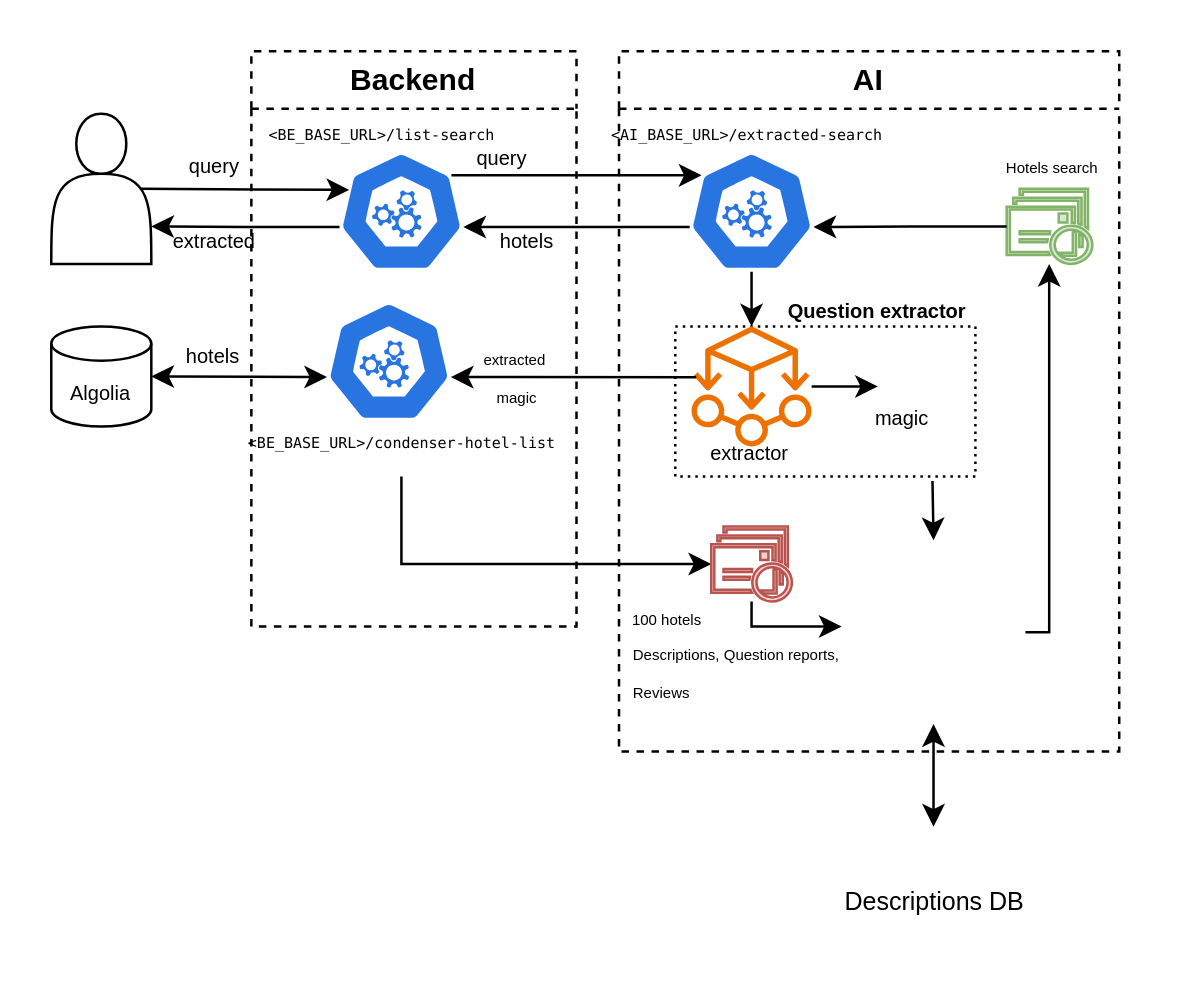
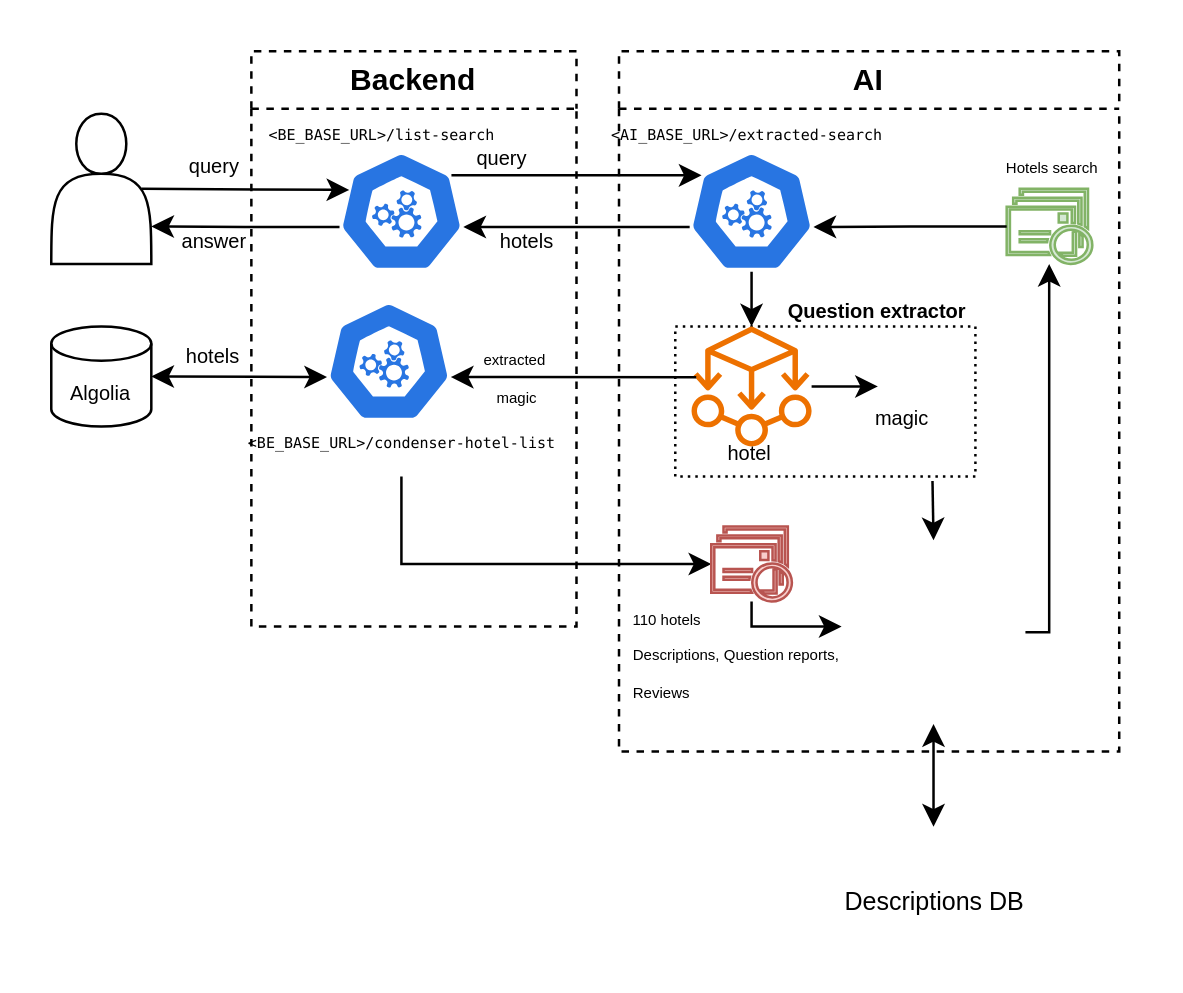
node "extracted": label "extracted" -> "answer"
node "extractor": label "extractor" -> "hotel"
node "100 hotels": label "100 hotels" -> "110 hotels"
